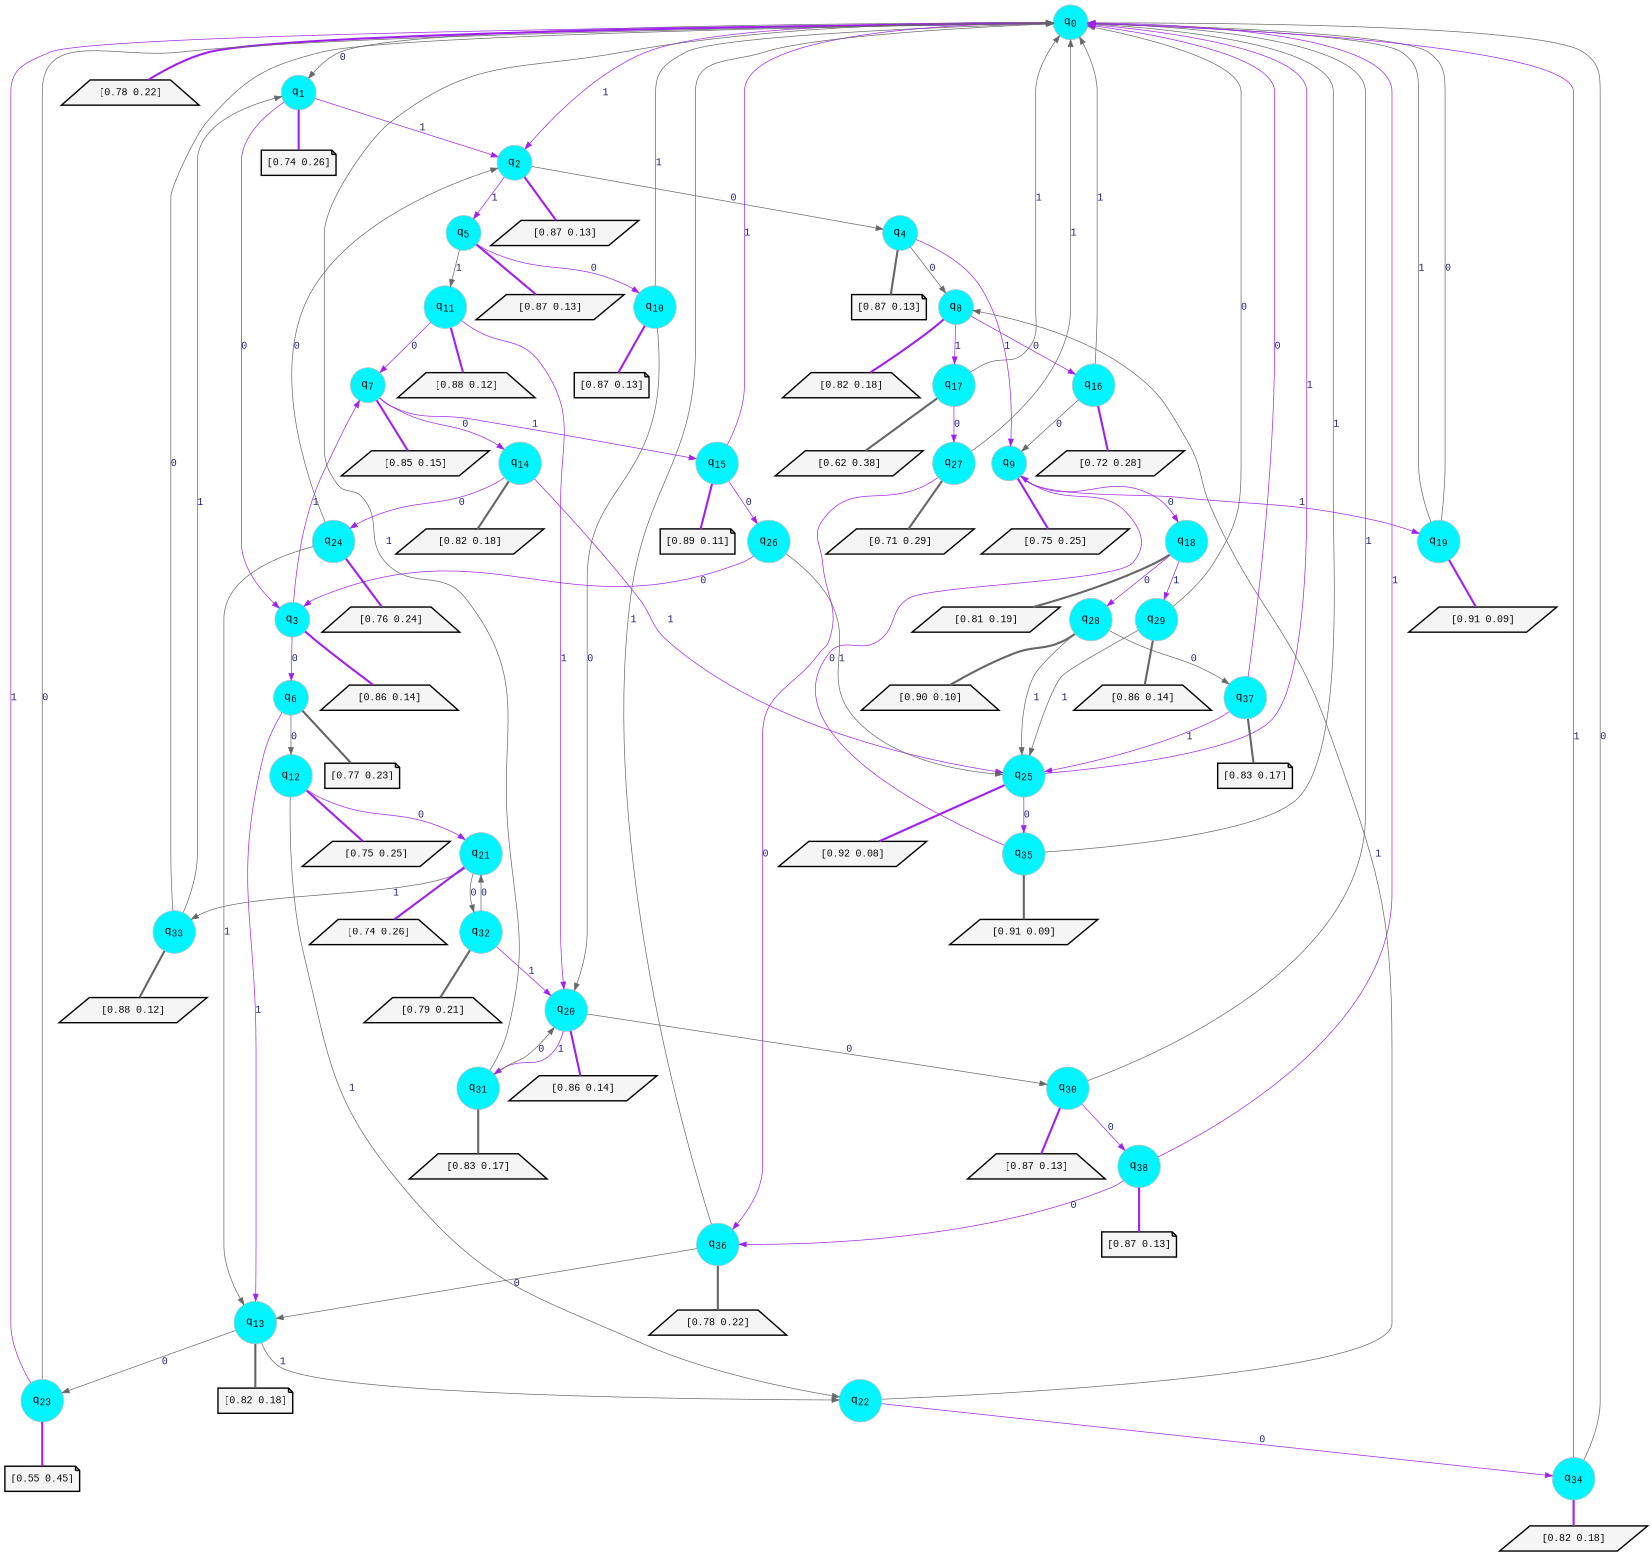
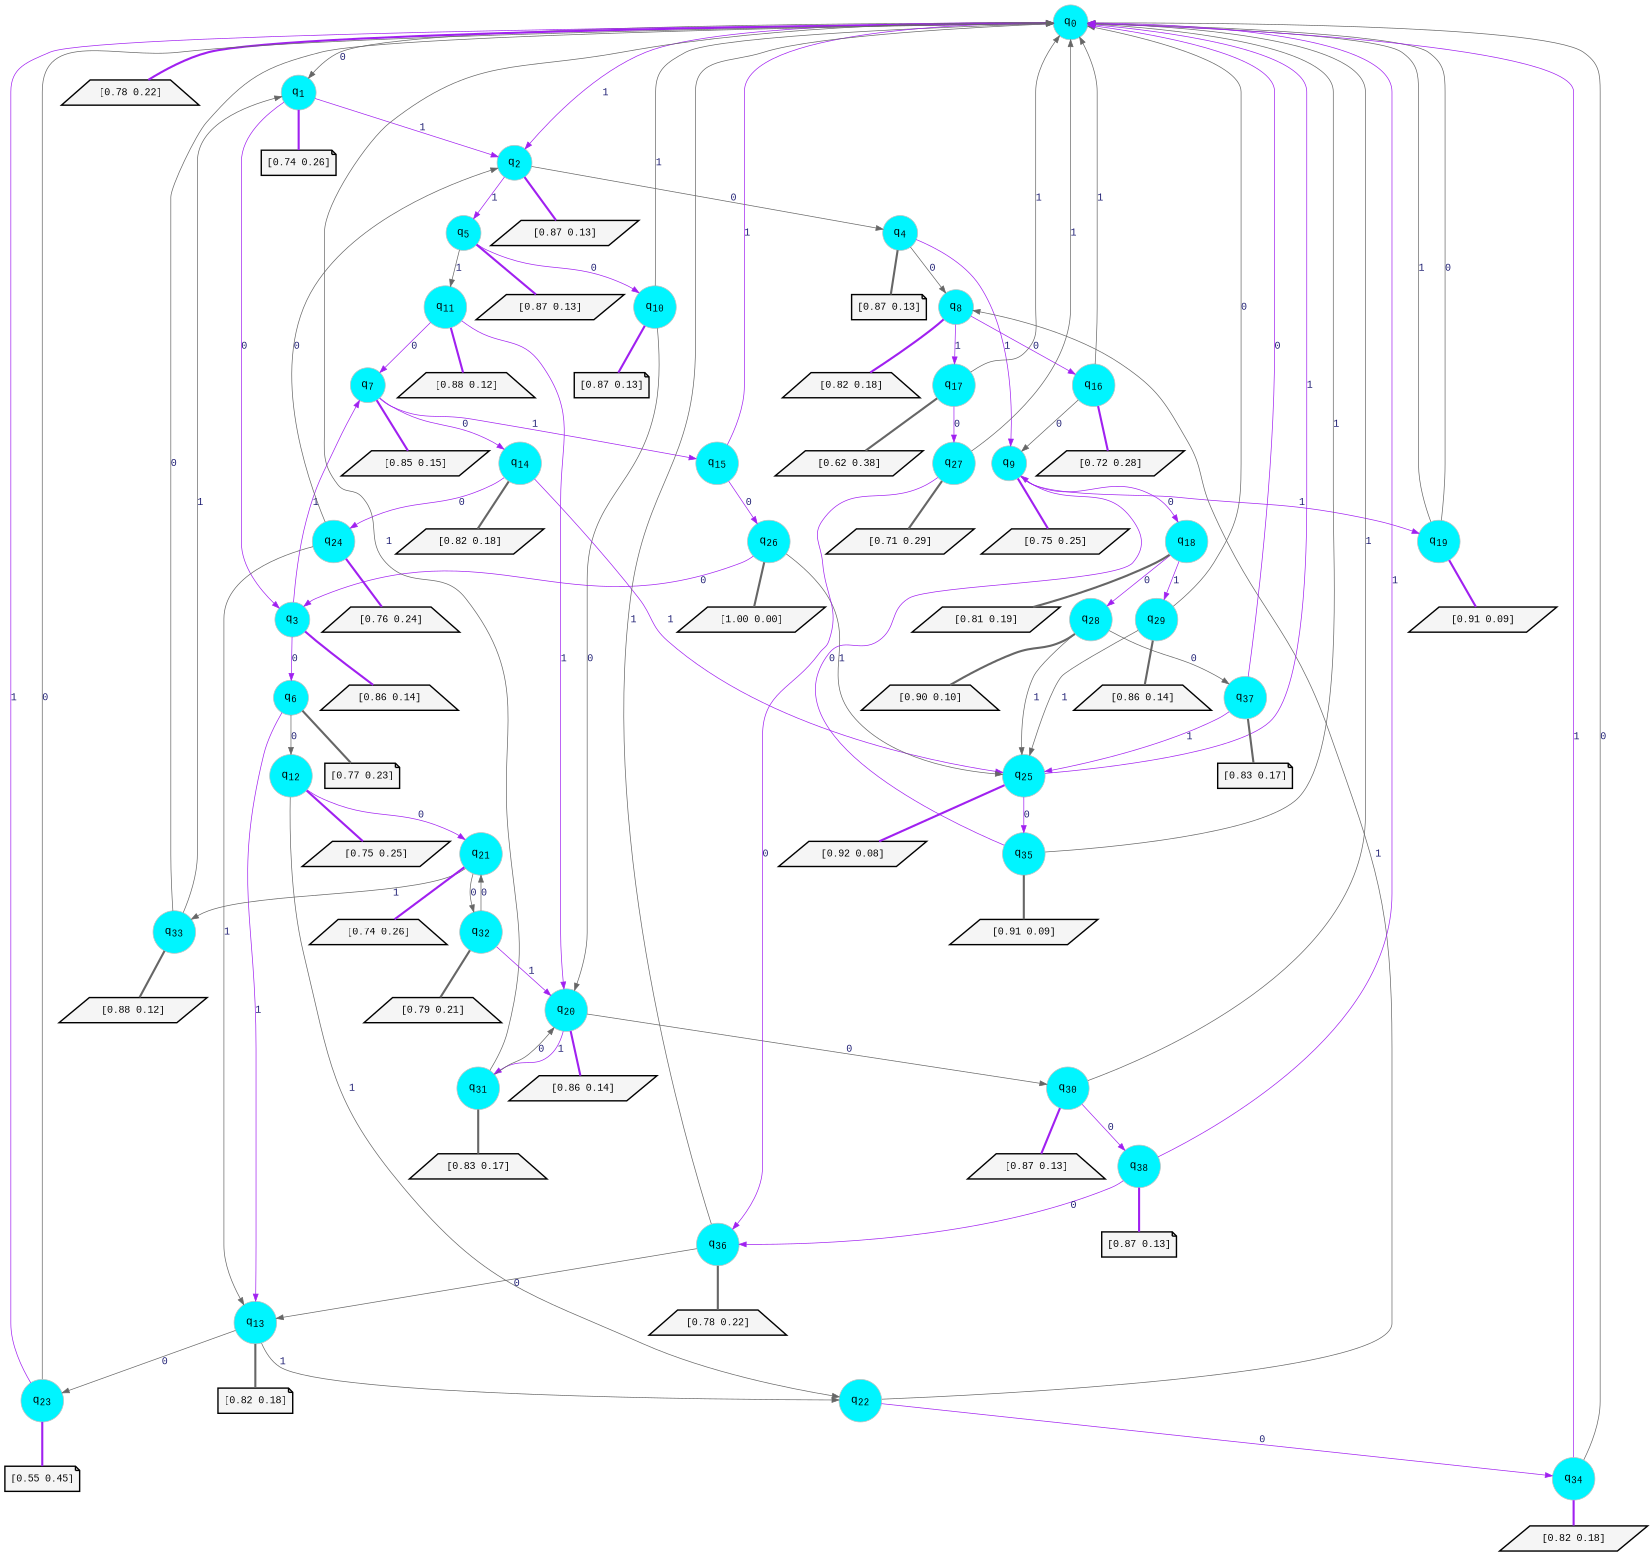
node "[0.89 0.11]": removed
node "[1.00 0.00]": added
